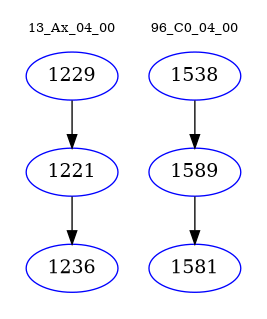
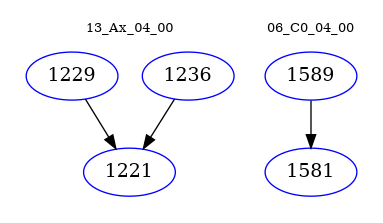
cluster "96_C0_04_00": label "96_C0_04_00" -> "06_C0_04_00"
node "1538": removed
edge "1221" -> "1236": reversed
